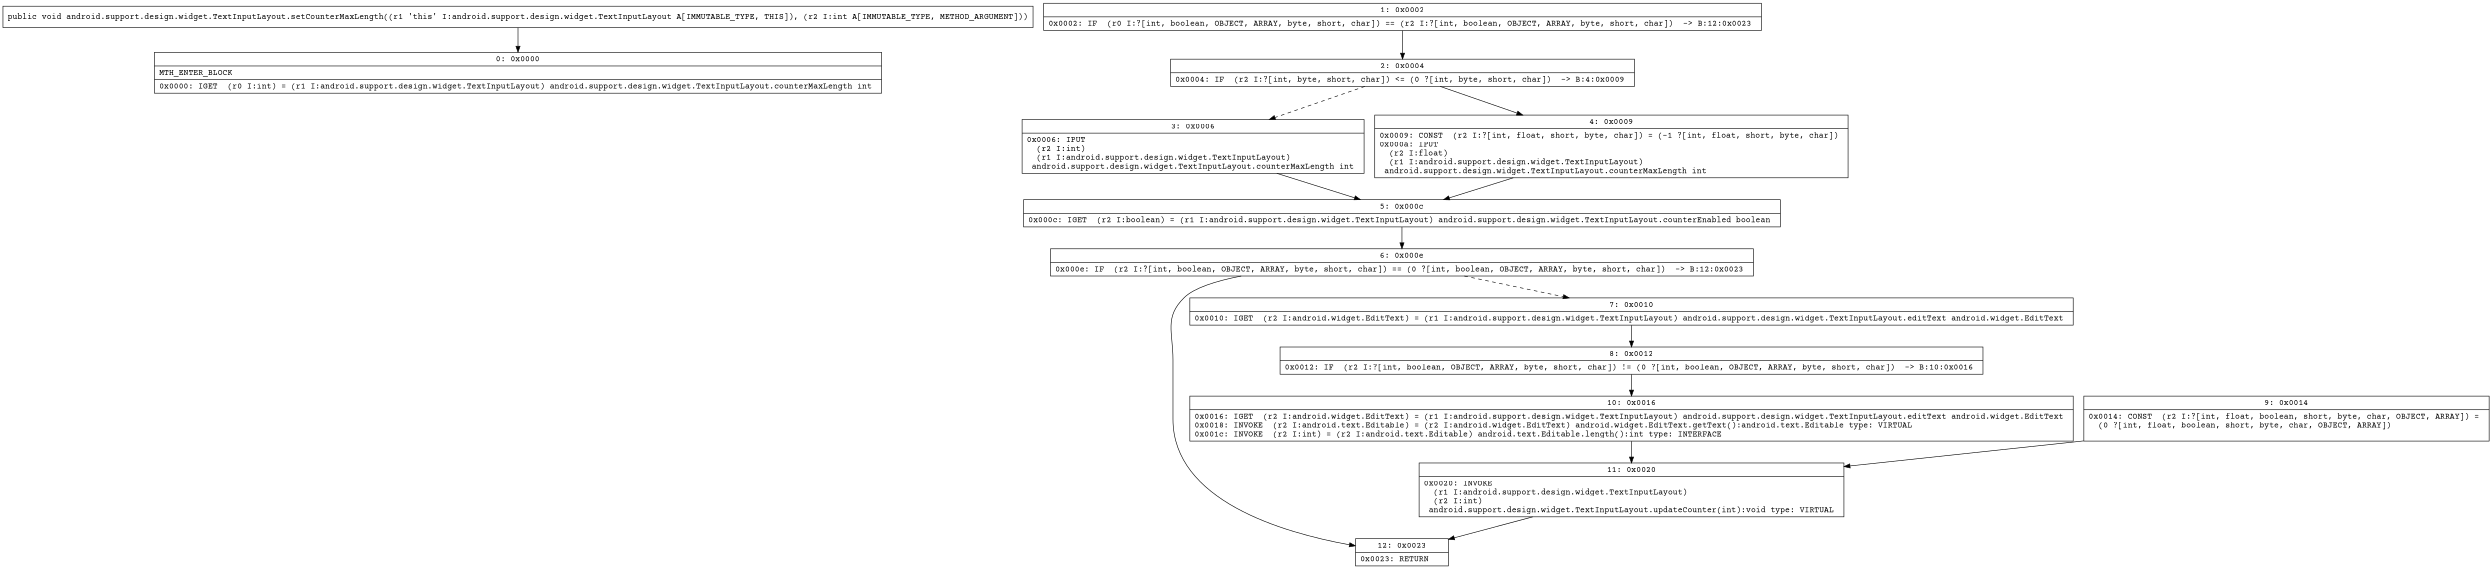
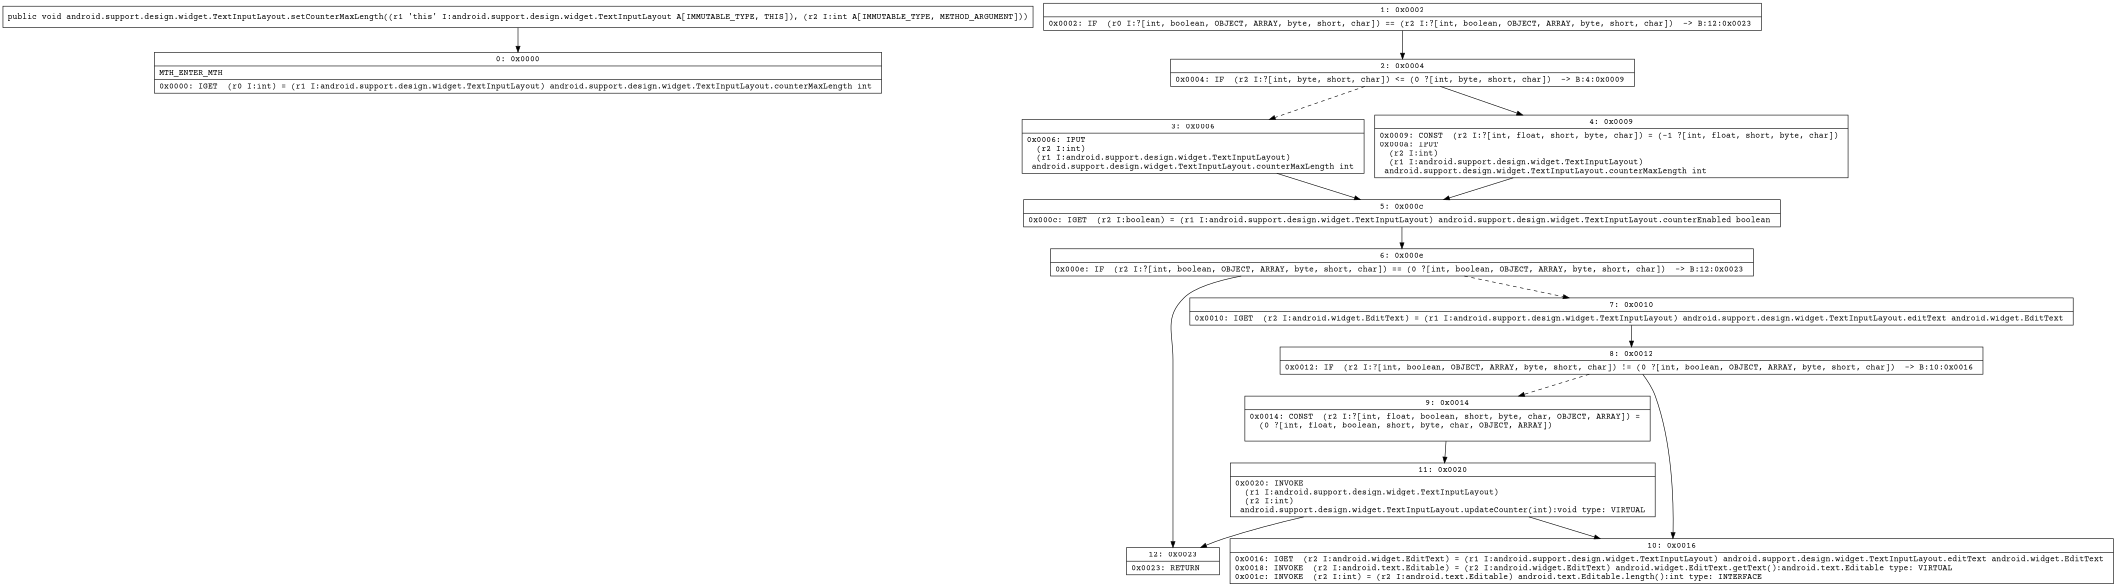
node "0: 0x0000": text "MTH_ENTER_BLOCK" -> "MTH_ENTER_MTH"
node "4: 0x0009": text "(r2 I:float)" -> "(r2 I:int)"
edge "8: 0x0012" -> "9: 0x0014": added
edge "10: 0x0016" -> "11: 0x0020": reversed
